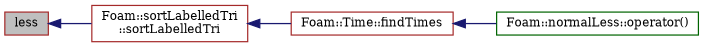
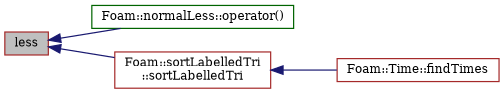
edge "Foam::normalLess::operator()" -> "Foam::Time::findTimes": now "Foam::normalLess::operator()" -> "less"
